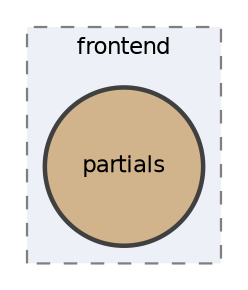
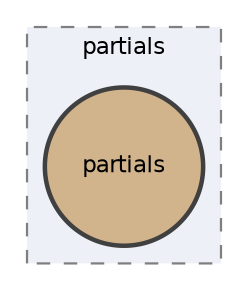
cluster "frontend": label "frontend" -> "partials"
